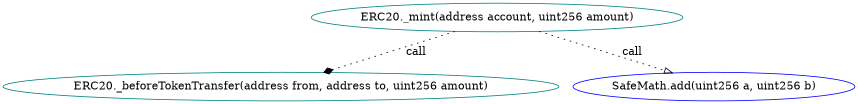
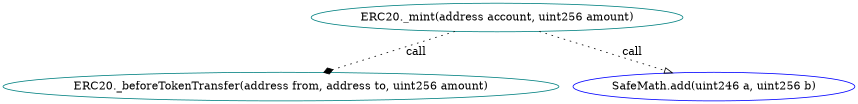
node "SafeMath.add(uint256 a, uint256 b)": label "SafeMath.add(uint256 a, uint256 b)" -> "SafeMath.add(uint246 a, uint256 b)"
